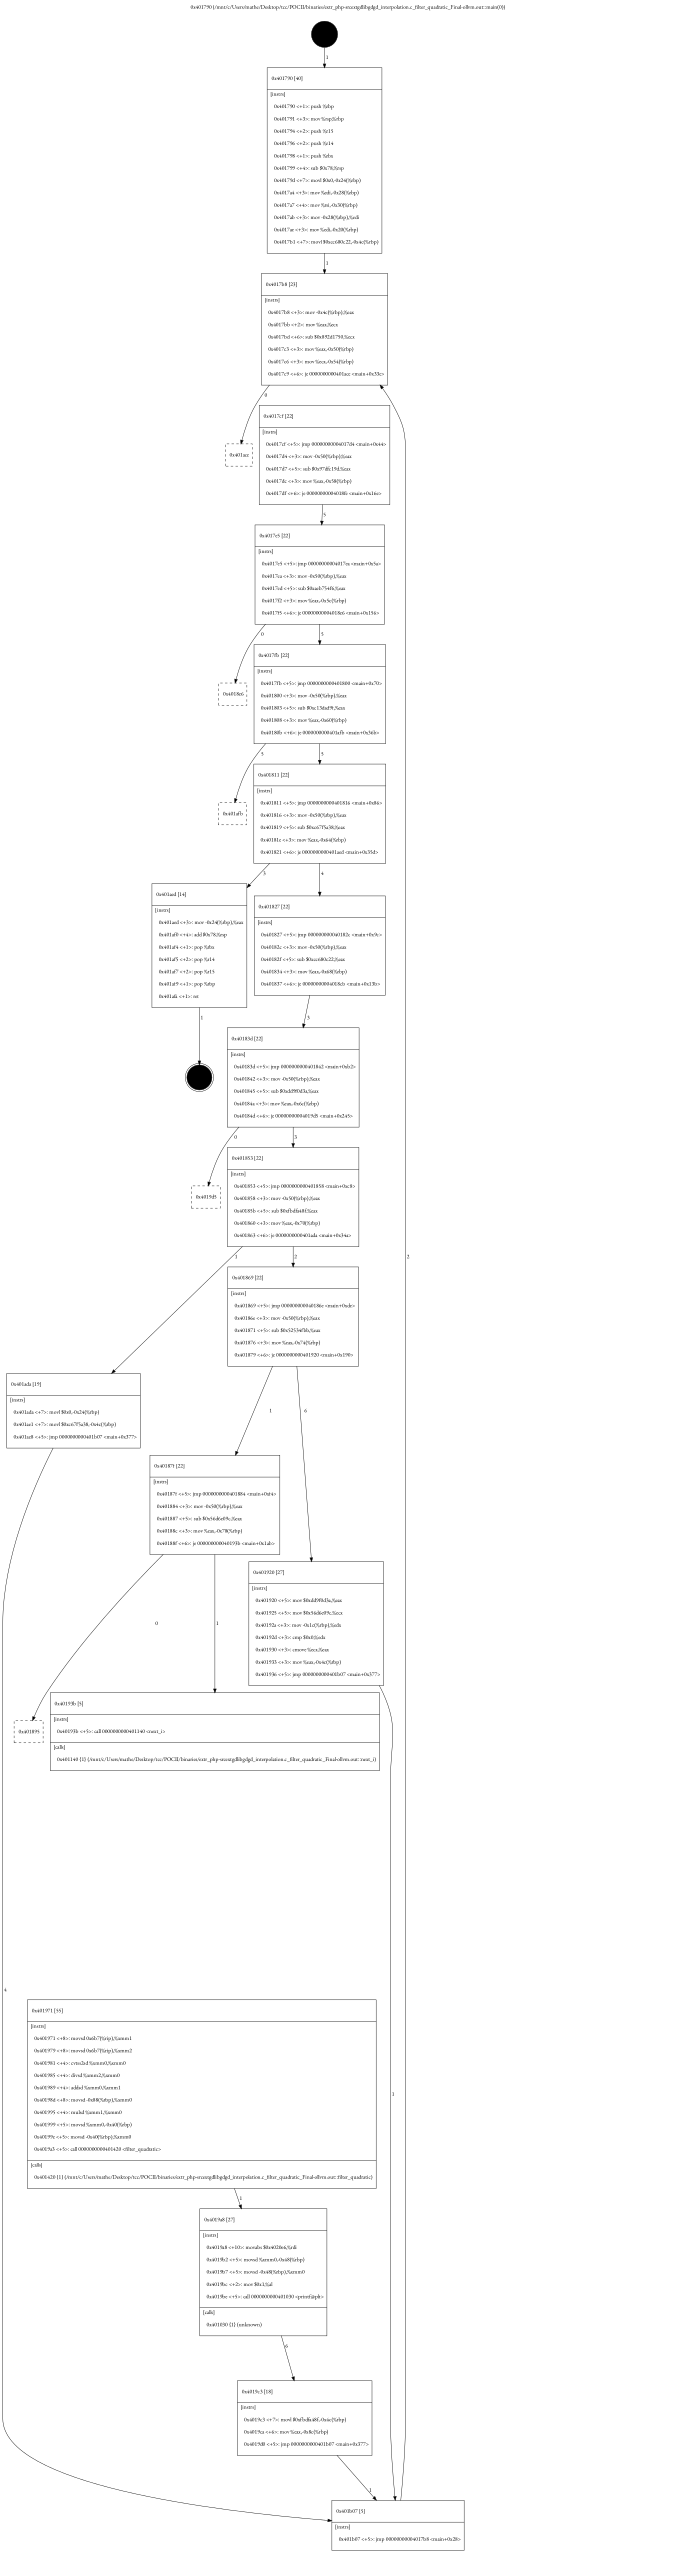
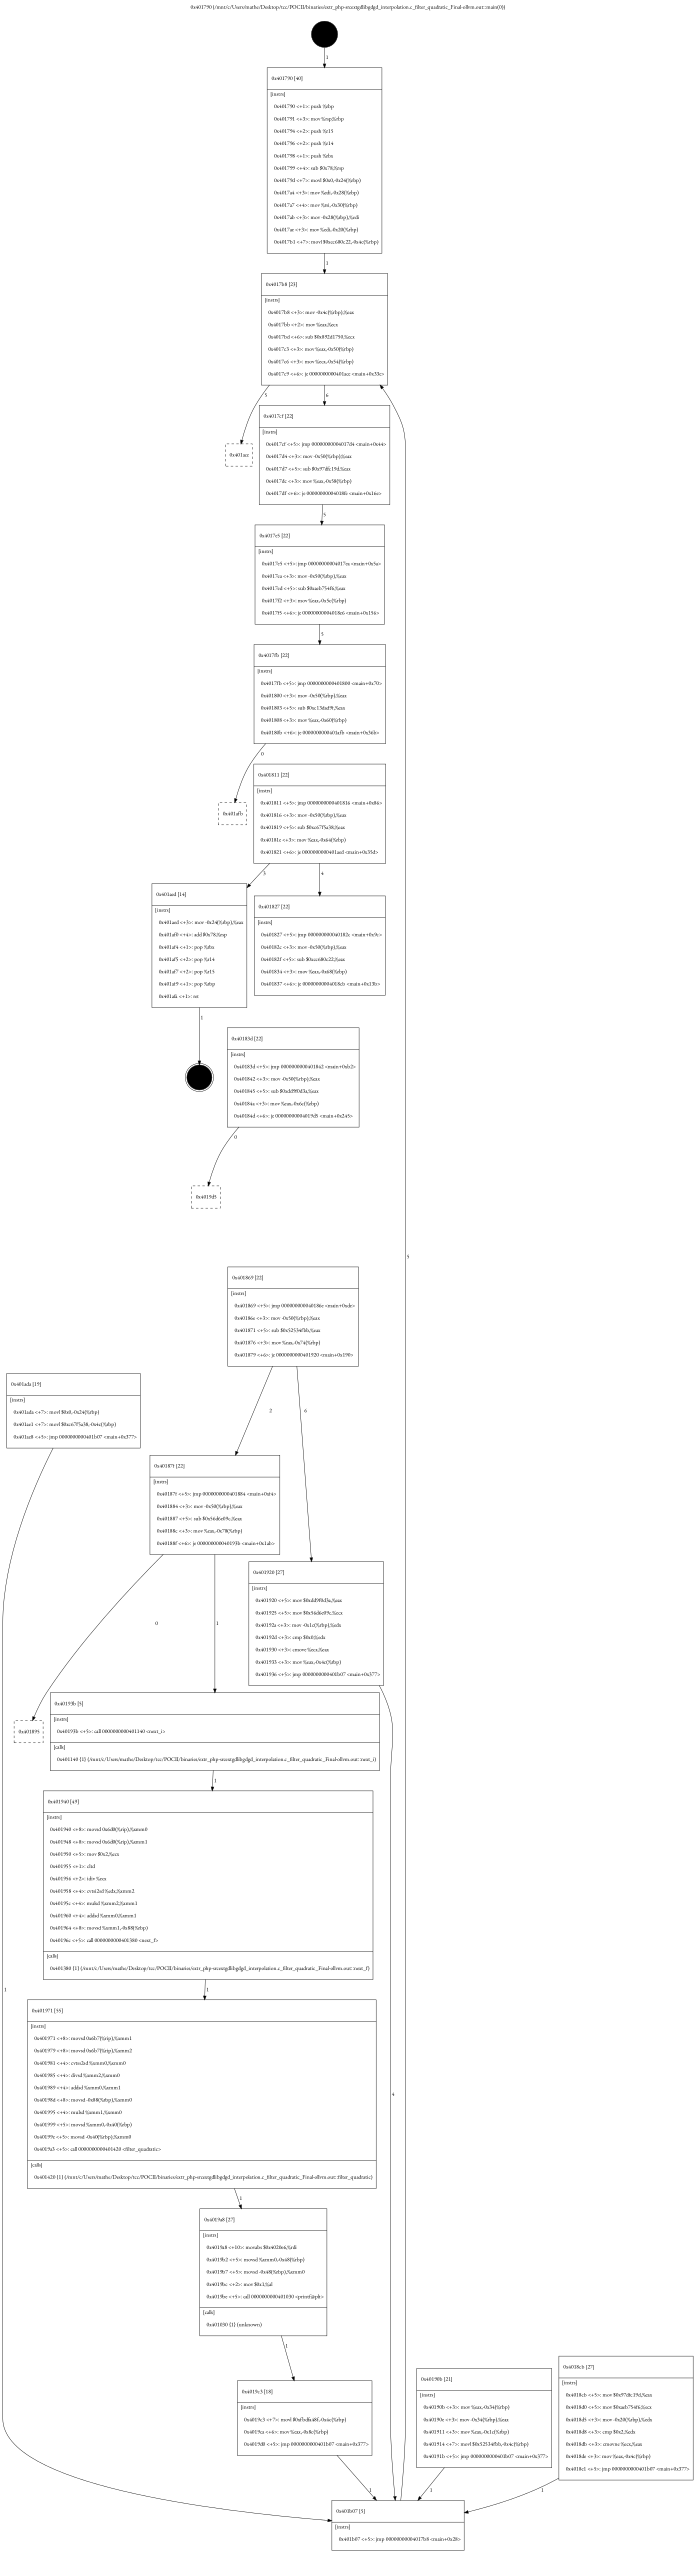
edge "0x4017b8 [23]" -> "0x4017cf [22]": added, label "6"
edge "0x4017b8 [23]" -> "0x401ace": label " 0" -> " 5"
node "0x4018e6": removed
edge "0x4017fb [22]" -> "0x401811 [22]": removed, label "5"
edge "0x4017fb [22]" -> "0x401afb": label " 5" -> " 0"
edge "0x401827 [22]" -> "0x40183d [22]": removed, label "3"
node "0x401853 [22]": removed
edge "0x401b07 [5]" -> "0x4017b8 [23]": label " 2" -> " 5"
edge "0x401869 [22]" -> "0x40187f [22]": label " 1" -> " 2"
node "0x401940 [49]": added
edge "0x401ada [19]" -> "0x401b07 [5]": label " 4" -> " 1"
edge "0x401920 [27]" -> "0x401b07 [5]": label " 1" -> " 4"
edge "0x4019a8 [27]" -> "0x4019c3 [18]": label " 6" -> " 1"
node "0x40190b [21]": added
node "0x4018cb [27]": added
